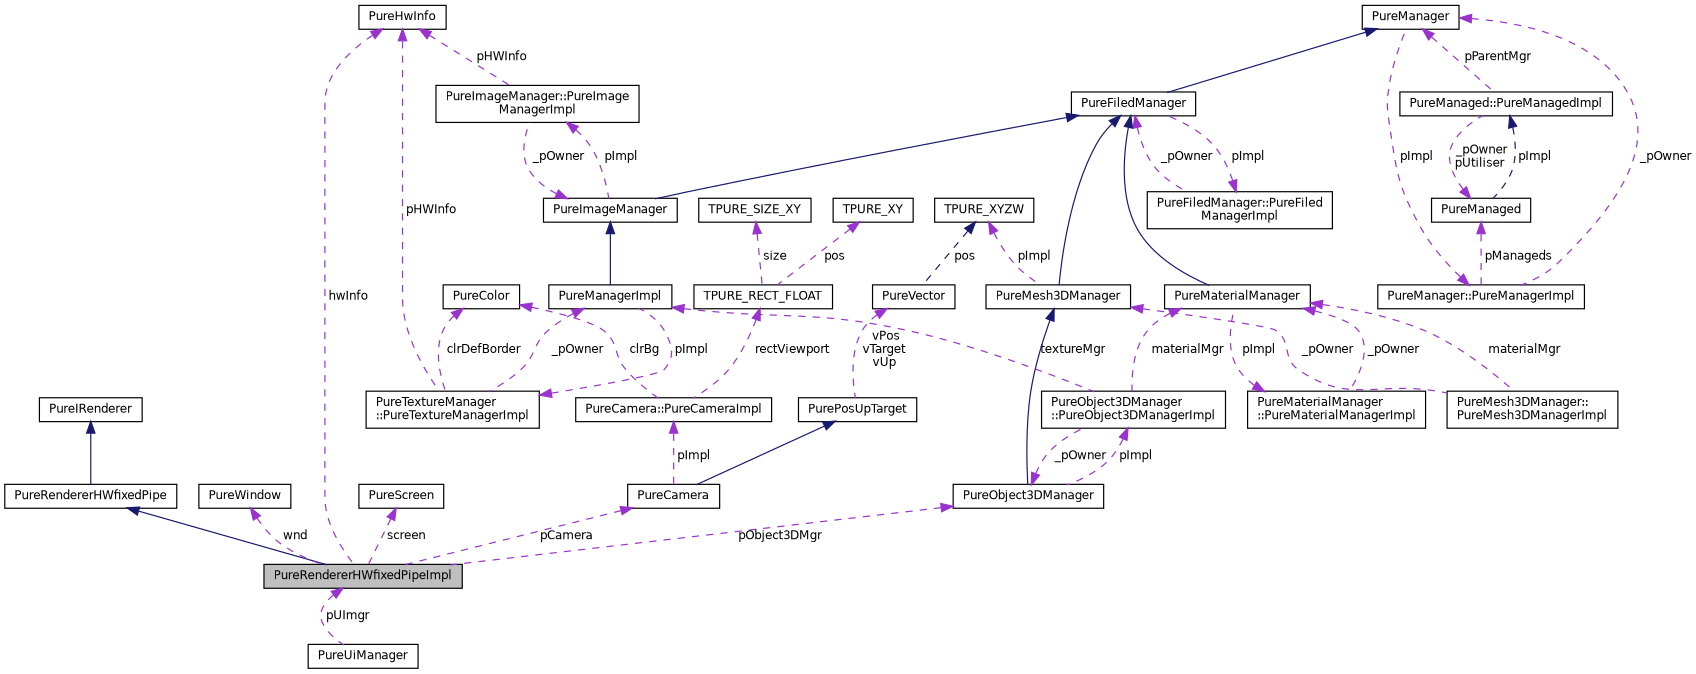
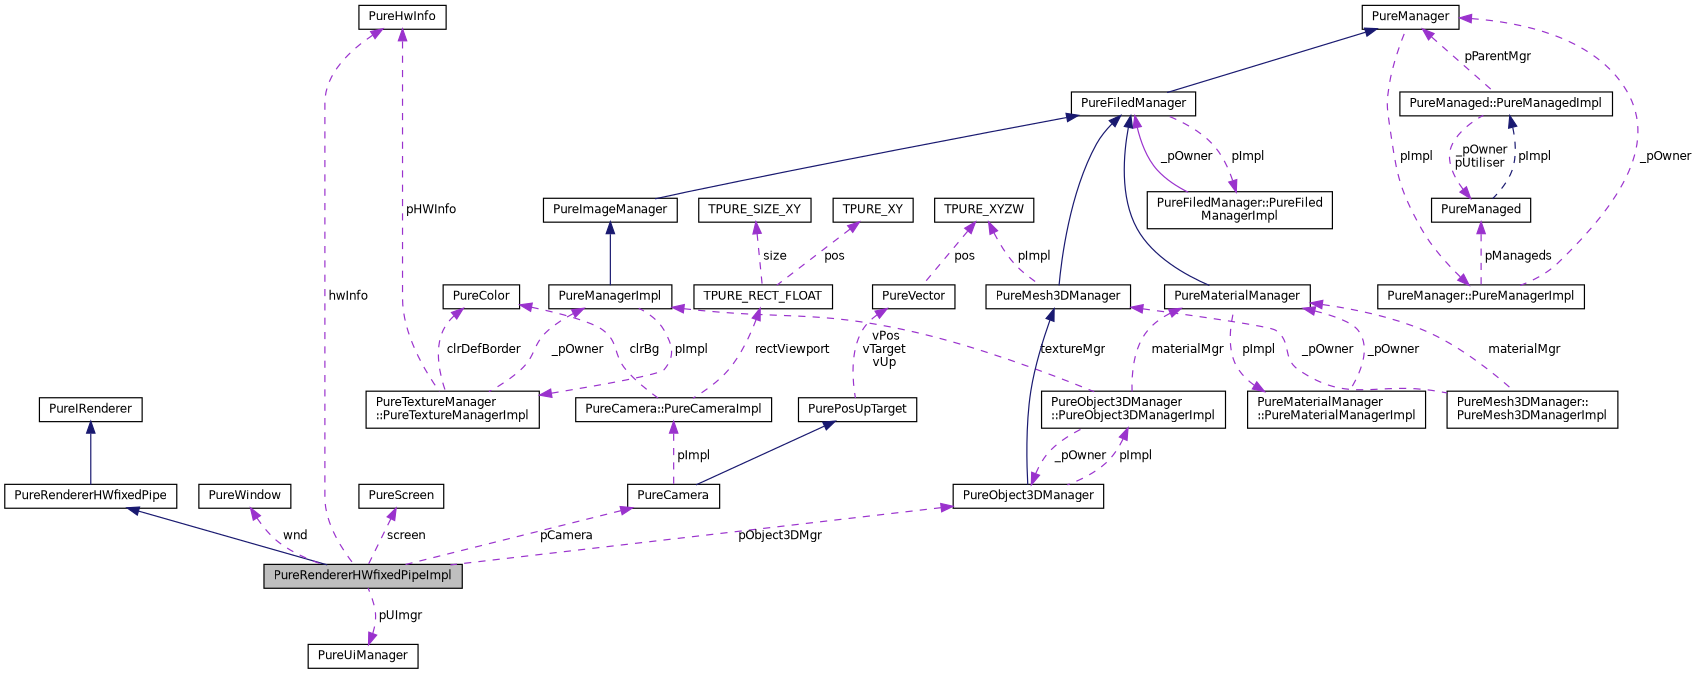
node "PureImageManager::PureImage ManagerImpl": removed
edge "PureFiledManager::PureFiled ManagerImpl" -> "PureFiledManager": style dashed -> solid
edge "PureVector" -> "TPURE_XYZW": color midnightblue -> darkorchid3
edge "PureUiManager" -> "PureRendererHWfixedPipeImpl": reversed
